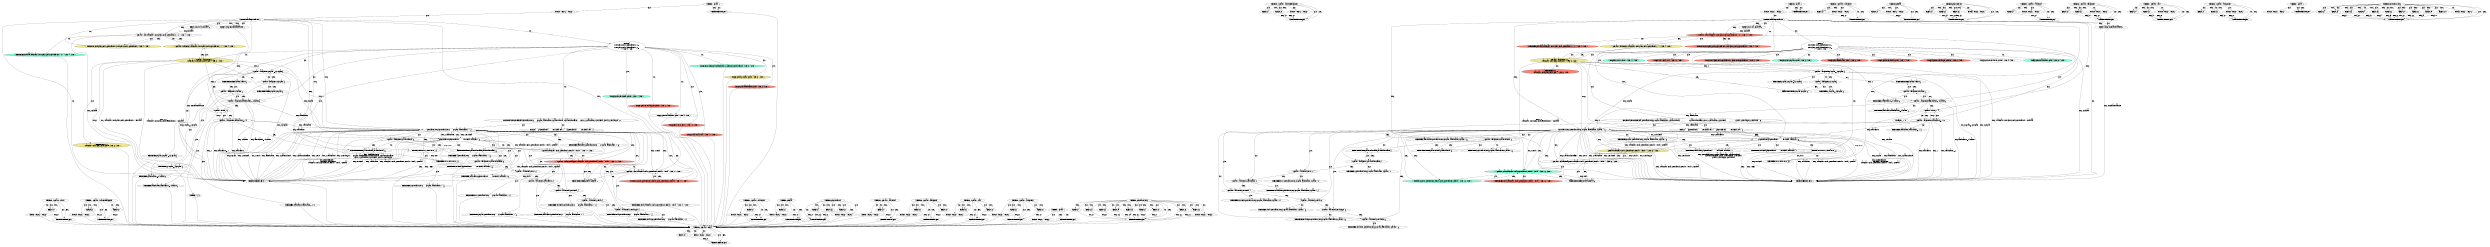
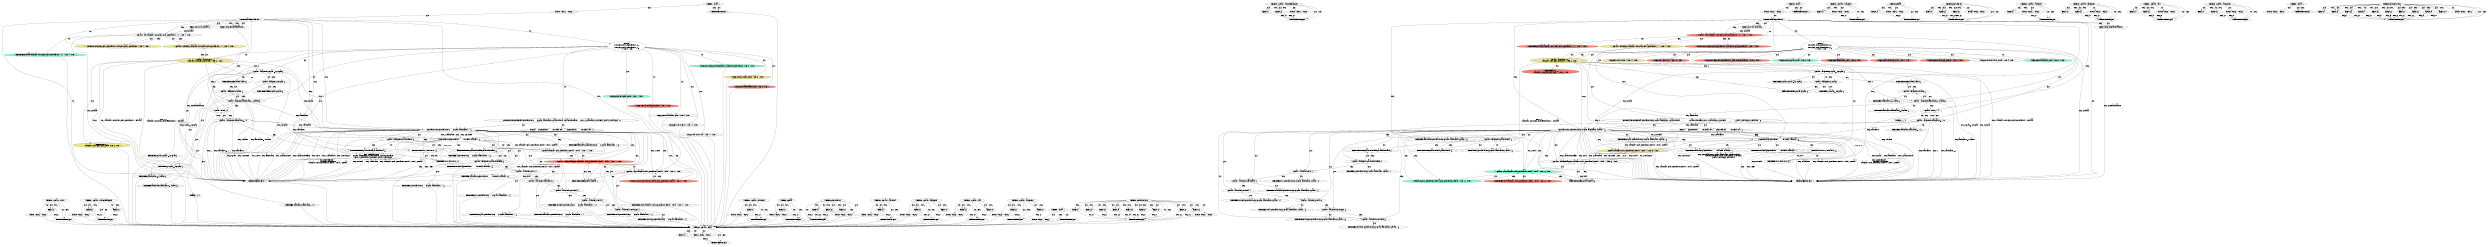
node "<(LOCAL,Error error: Error)<SUB>11</SUB>>": fillcolor aquamarine -> khaki
node "<(LOCAL,Error error: Error)<SUB>10</SUB>>": fillcolor salmon -> white
node "<(LOCAL,void* result: void*)<SUB>11</SUB>>": fillcolor salmon -> white
